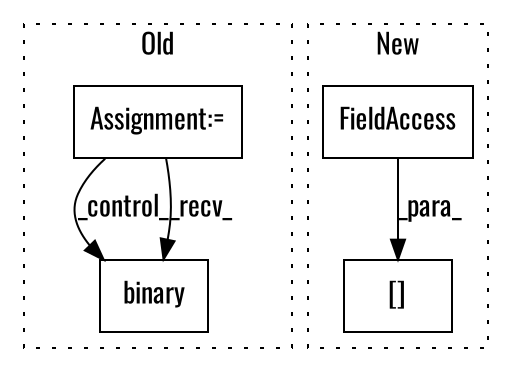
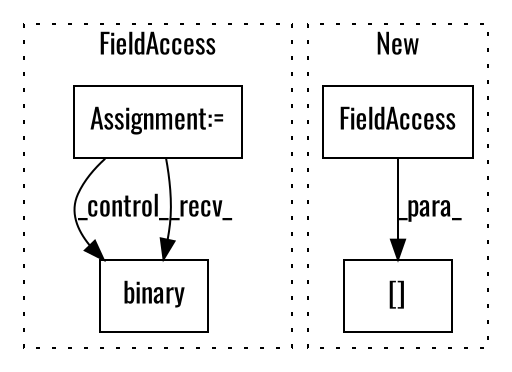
cluster "Old": label "Old" -> "FieldAccess"
